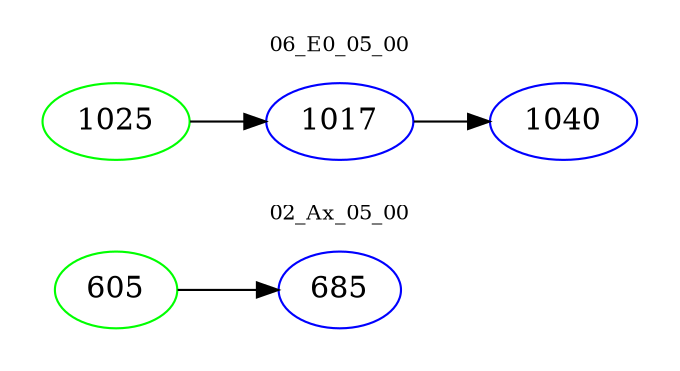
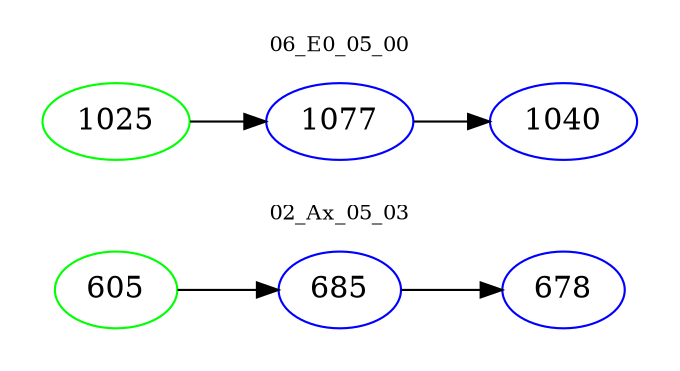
node "1017": label "1017" -> "1077"
cluster "02_Ax_05_00": label "02_Ax_05_00" -> "02_Ax_05_03"
node "678": added
